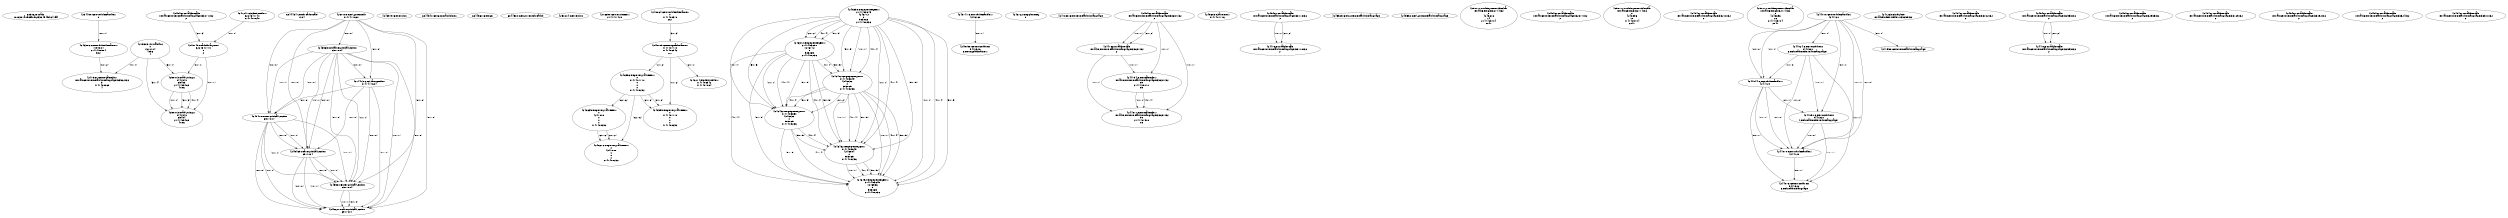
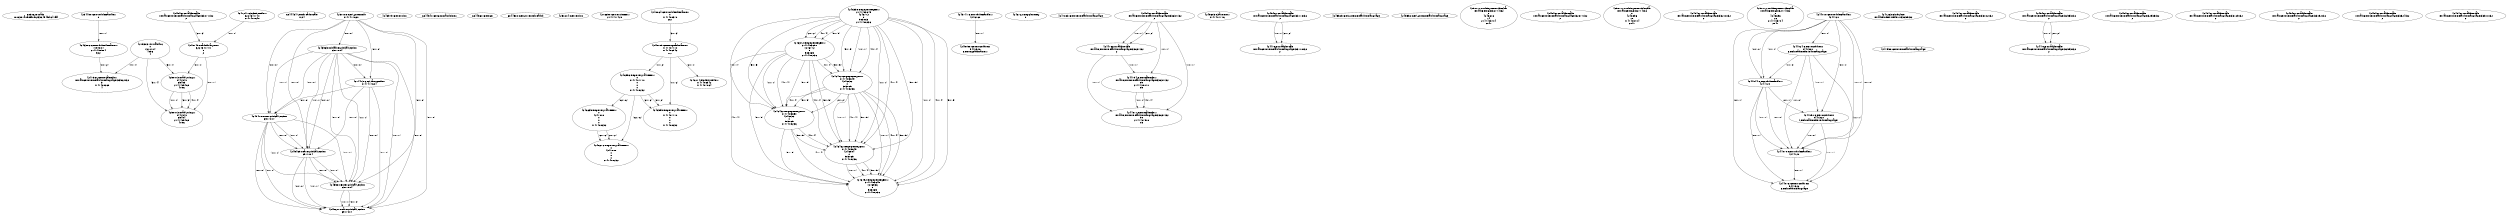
edge "4244018.GetModuleHandleW 4244120" -> "4247558.GetUserDefaultUILanguage": now "4244018.GetModuleHandleW 4244120" -> "4244076.GetProcAddress 9441320 GetThreadUILanguage"
